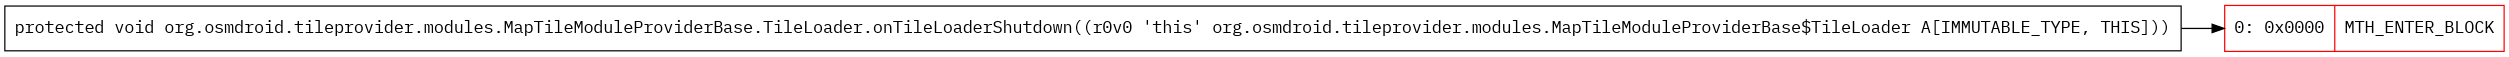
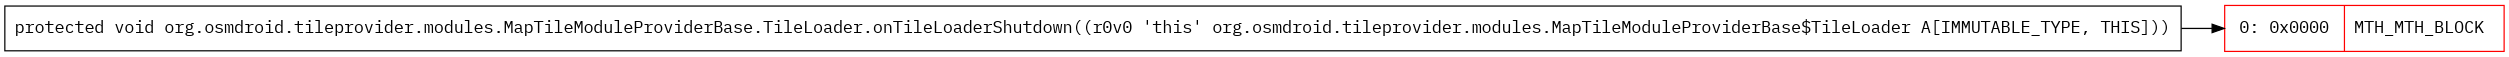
node "0: 0x0000": text "MTH_ENTER_BLOCK" -> "MTH_MTH_BLOCK"
